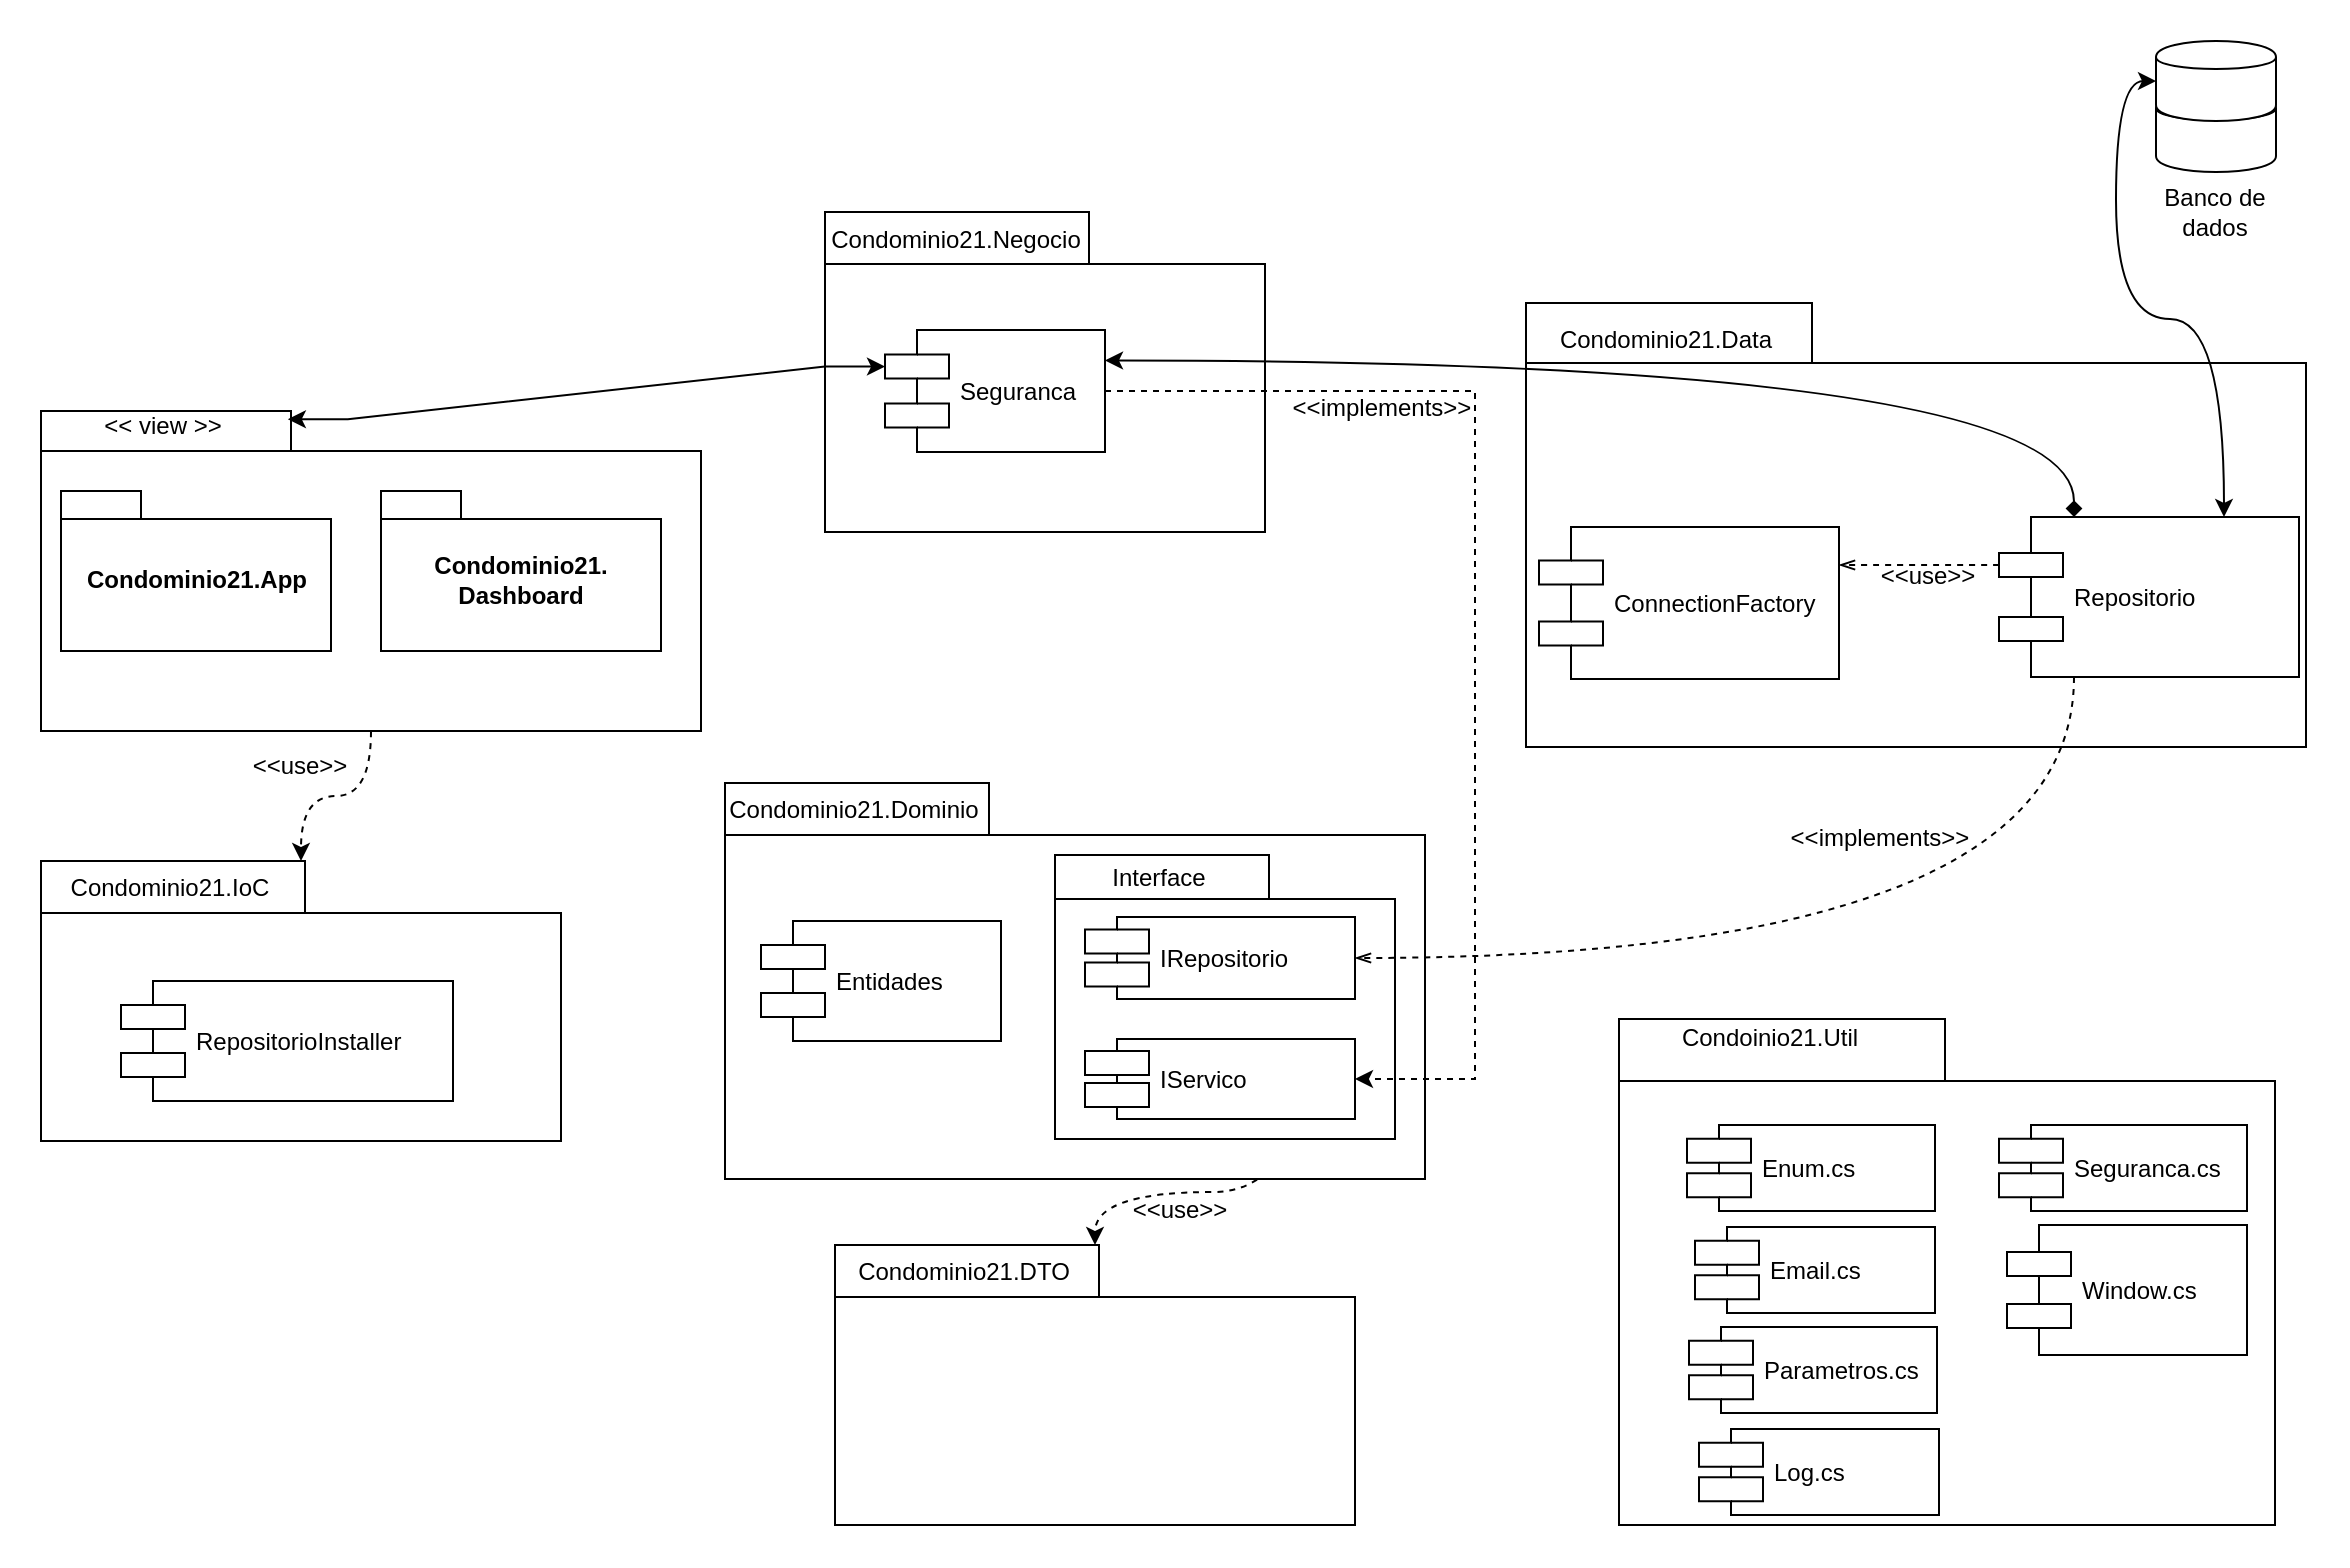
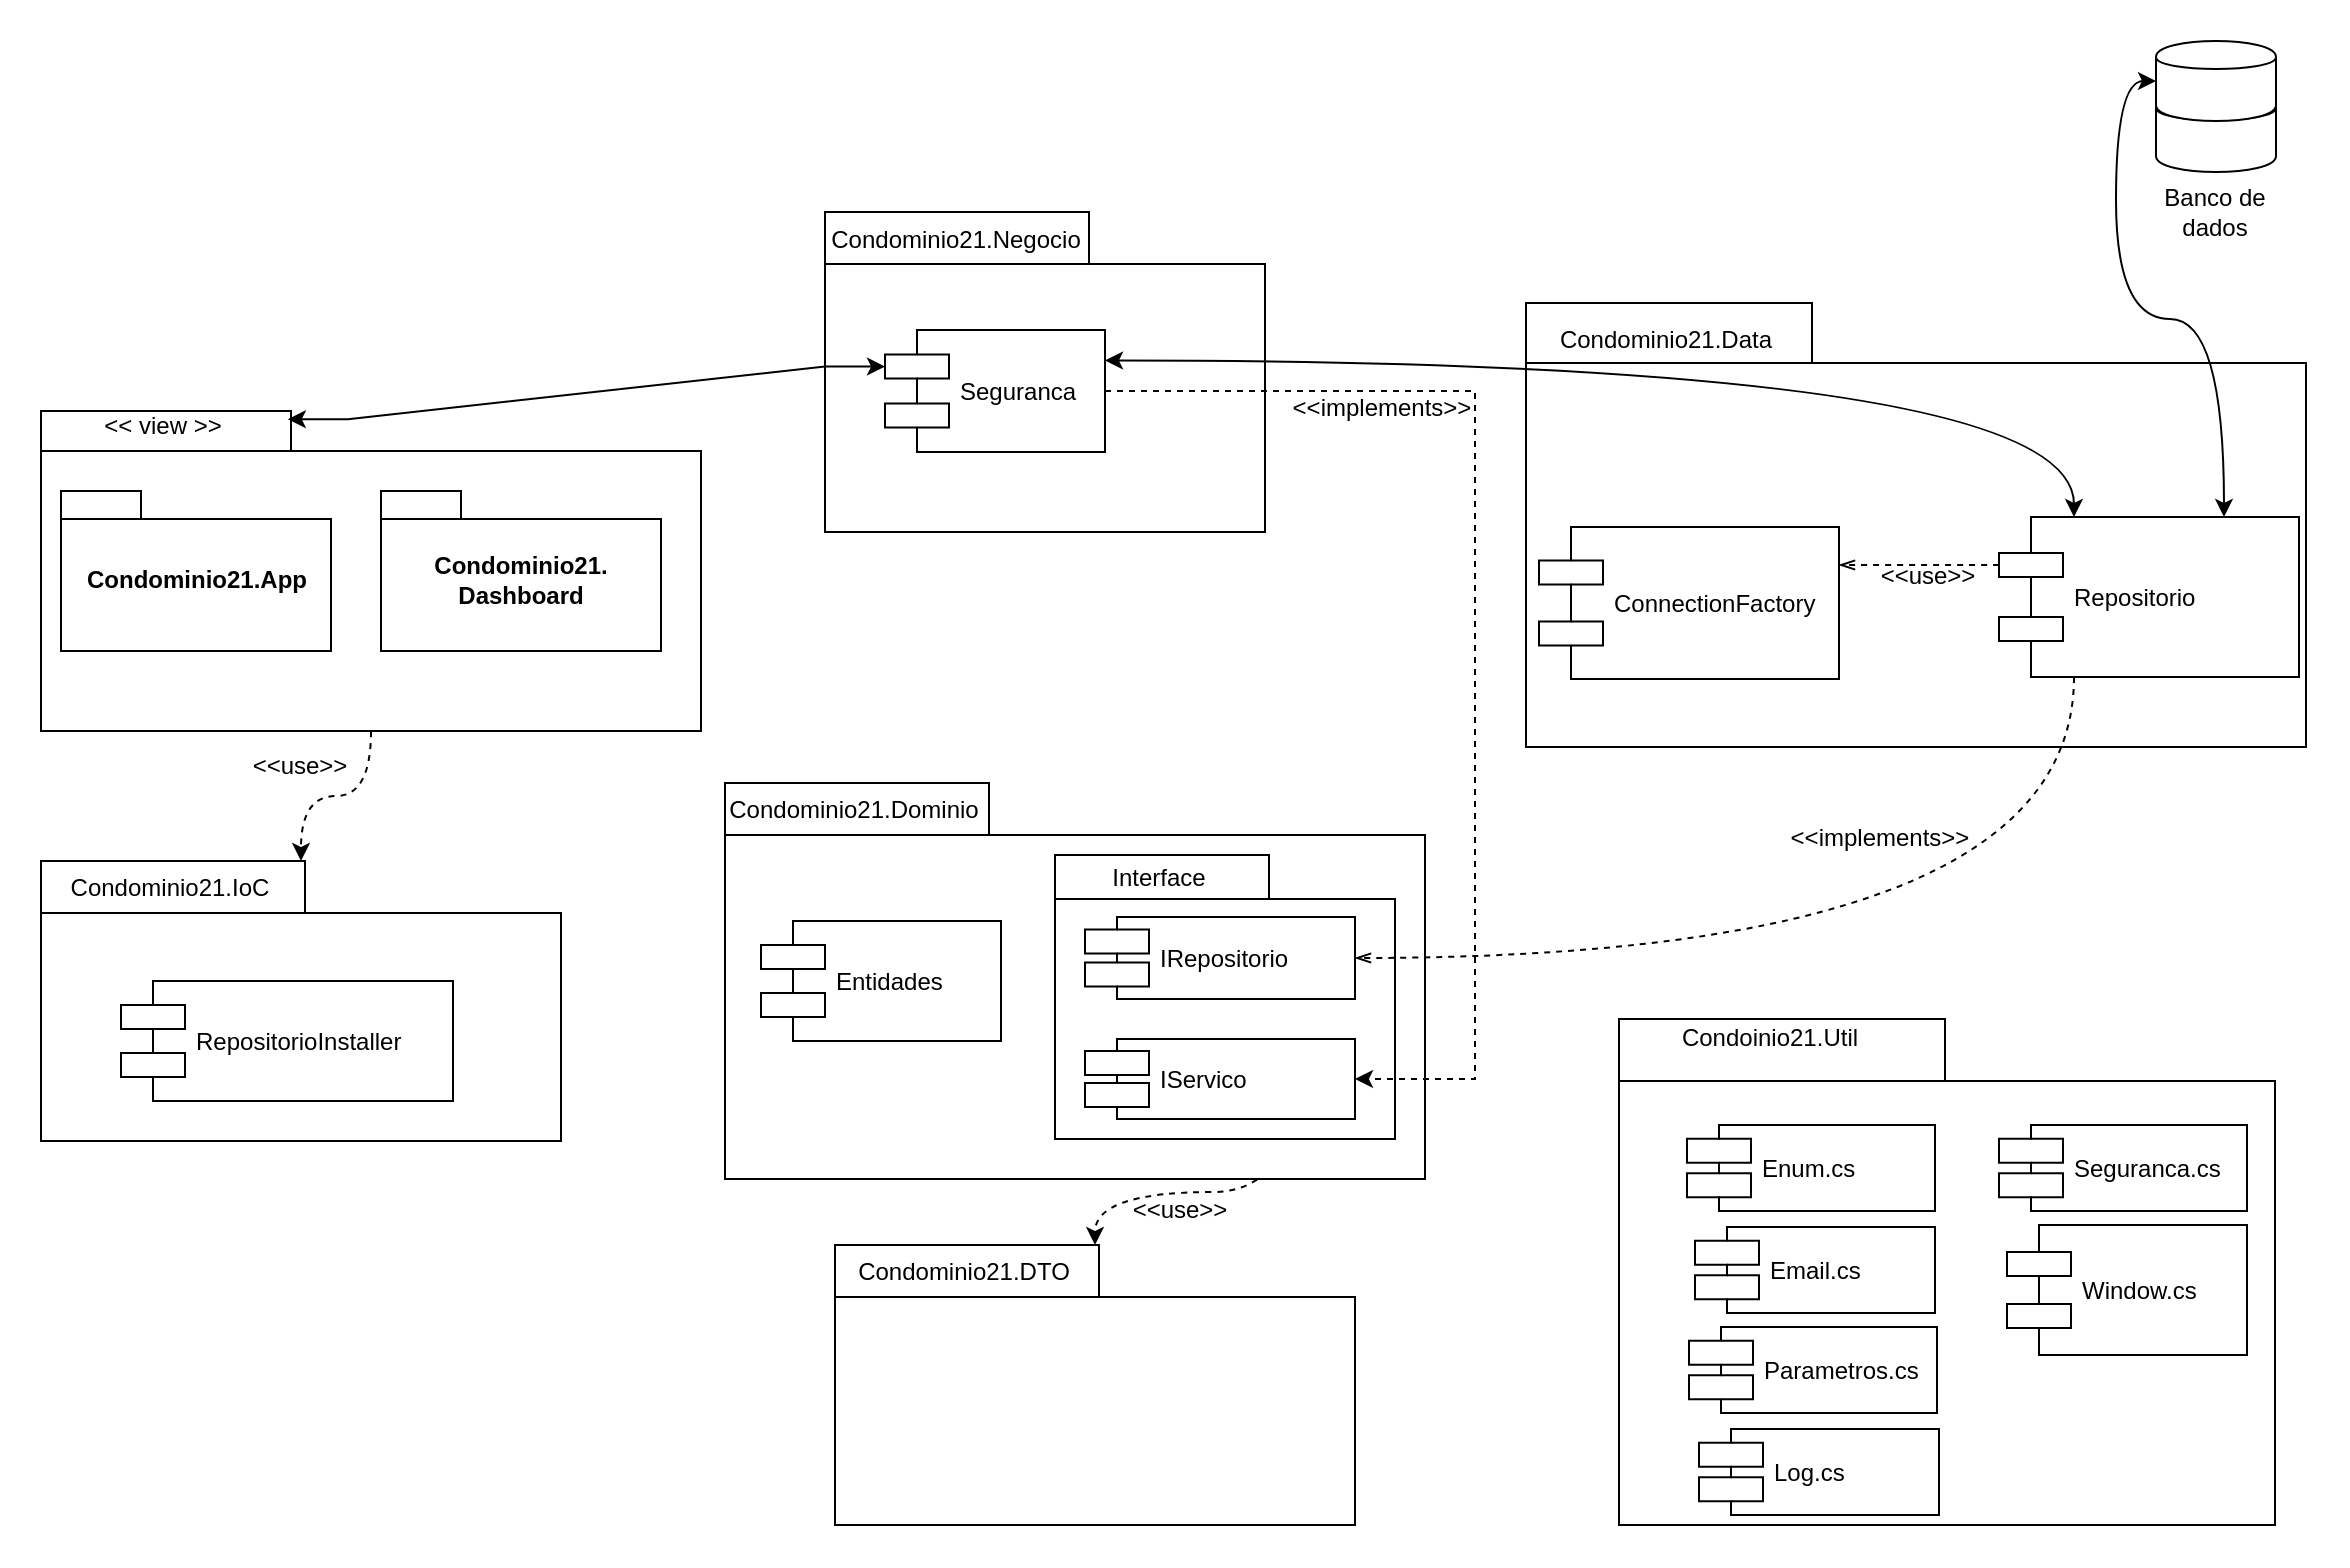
edge "Seguranca" -- "Repositorio": arrowhead diamond -> classic
